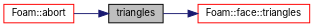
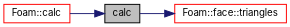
node "Foam::abort": label "Foam::abort" -> "Foam::calc"
node "triangles": label "triangles" -> "calc"
